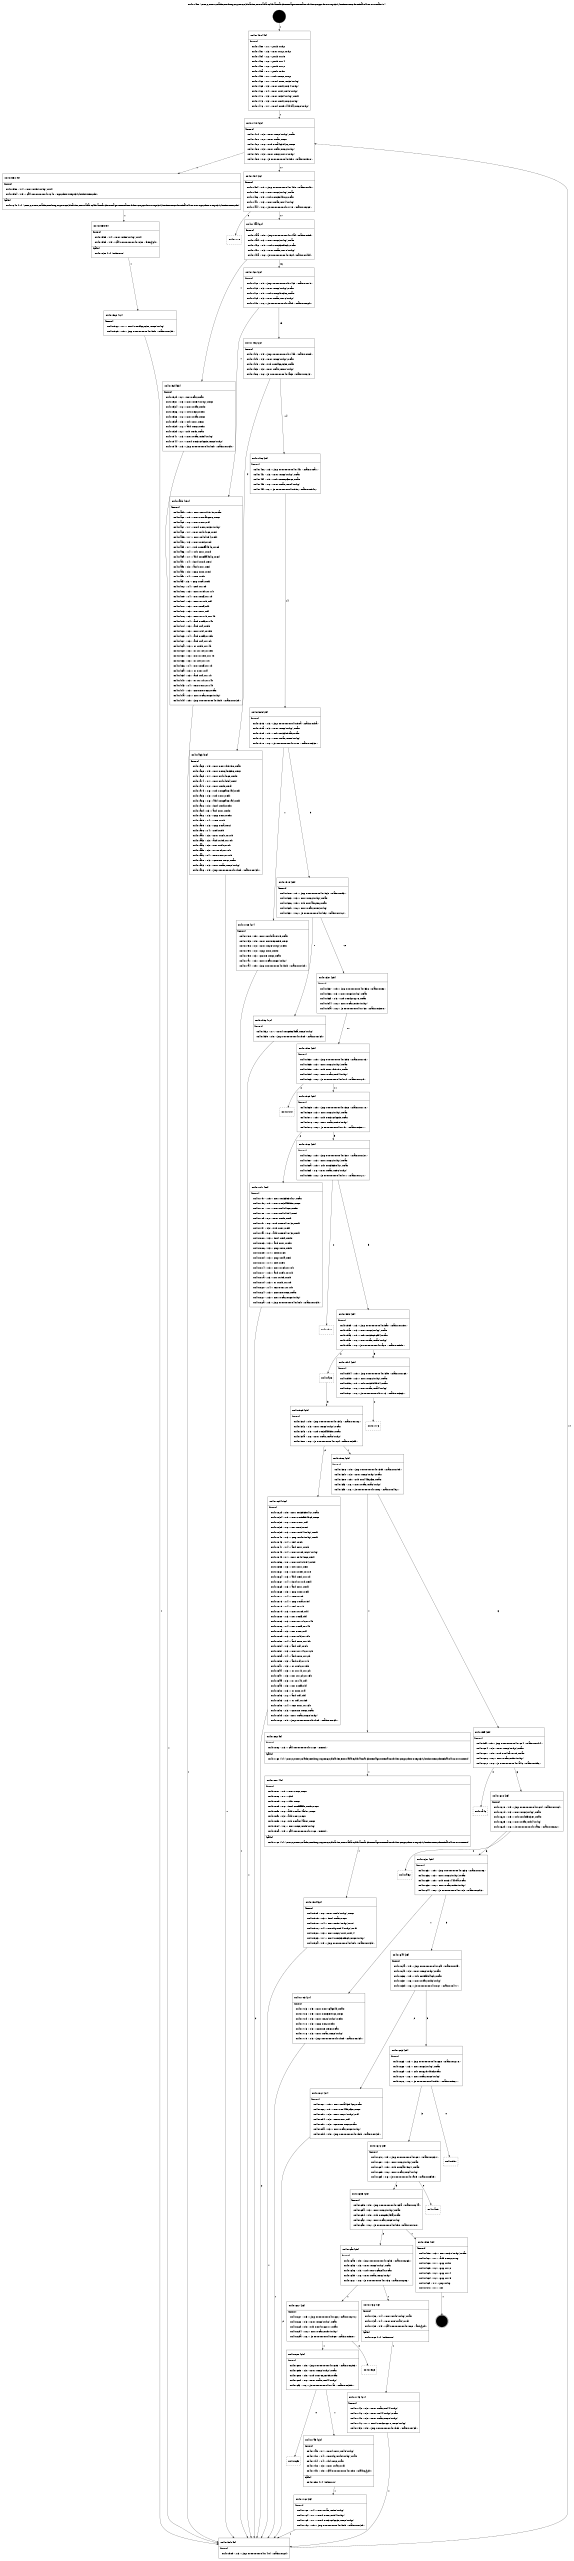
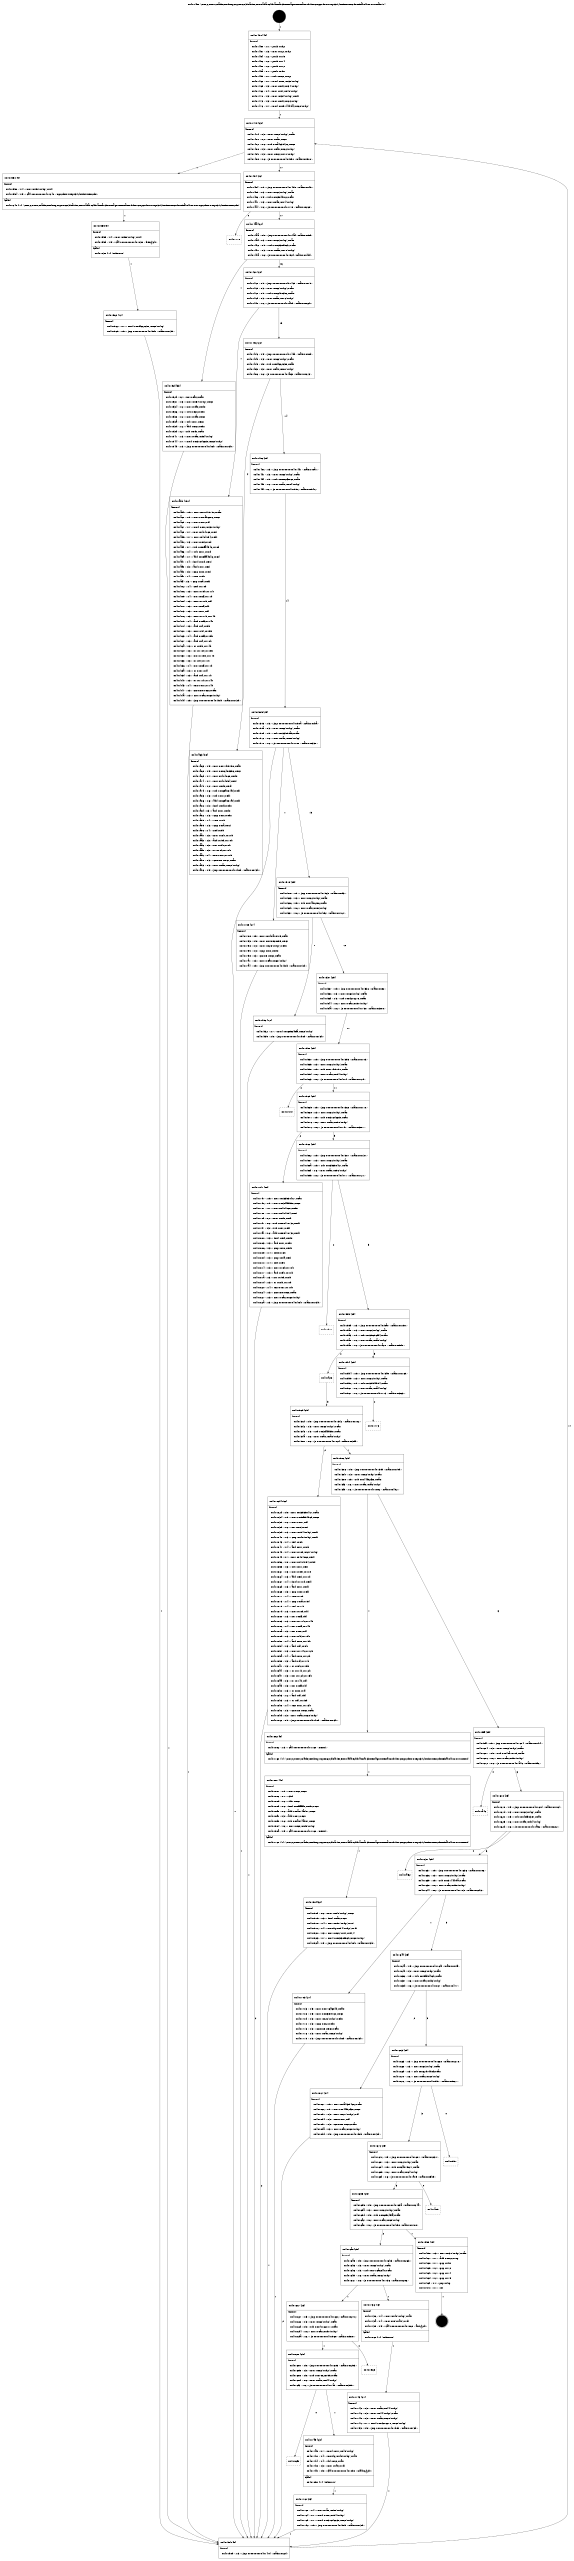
edge "0x401505 [25]" -> "0x40151e [25]": label " 9" -> " 13"
edge "0x401a63 [88]" -> "0x401b8b [5]": now "0x401505 [25]" -> "0x401b8b [5]"
